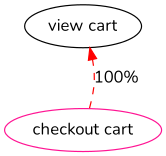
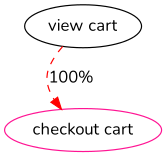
edge "checkout cart" -> "view cart": reversed
